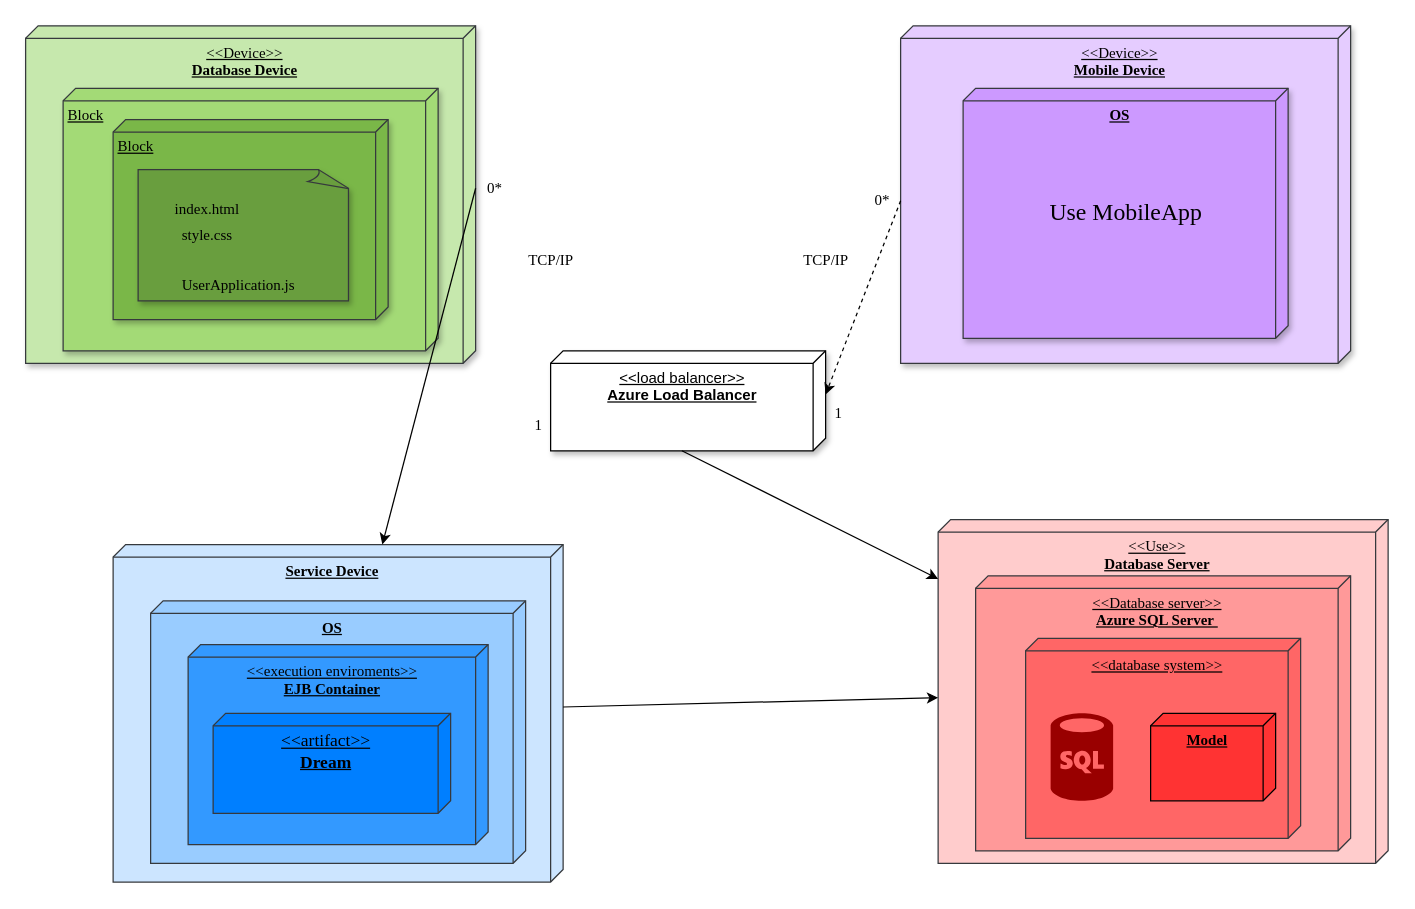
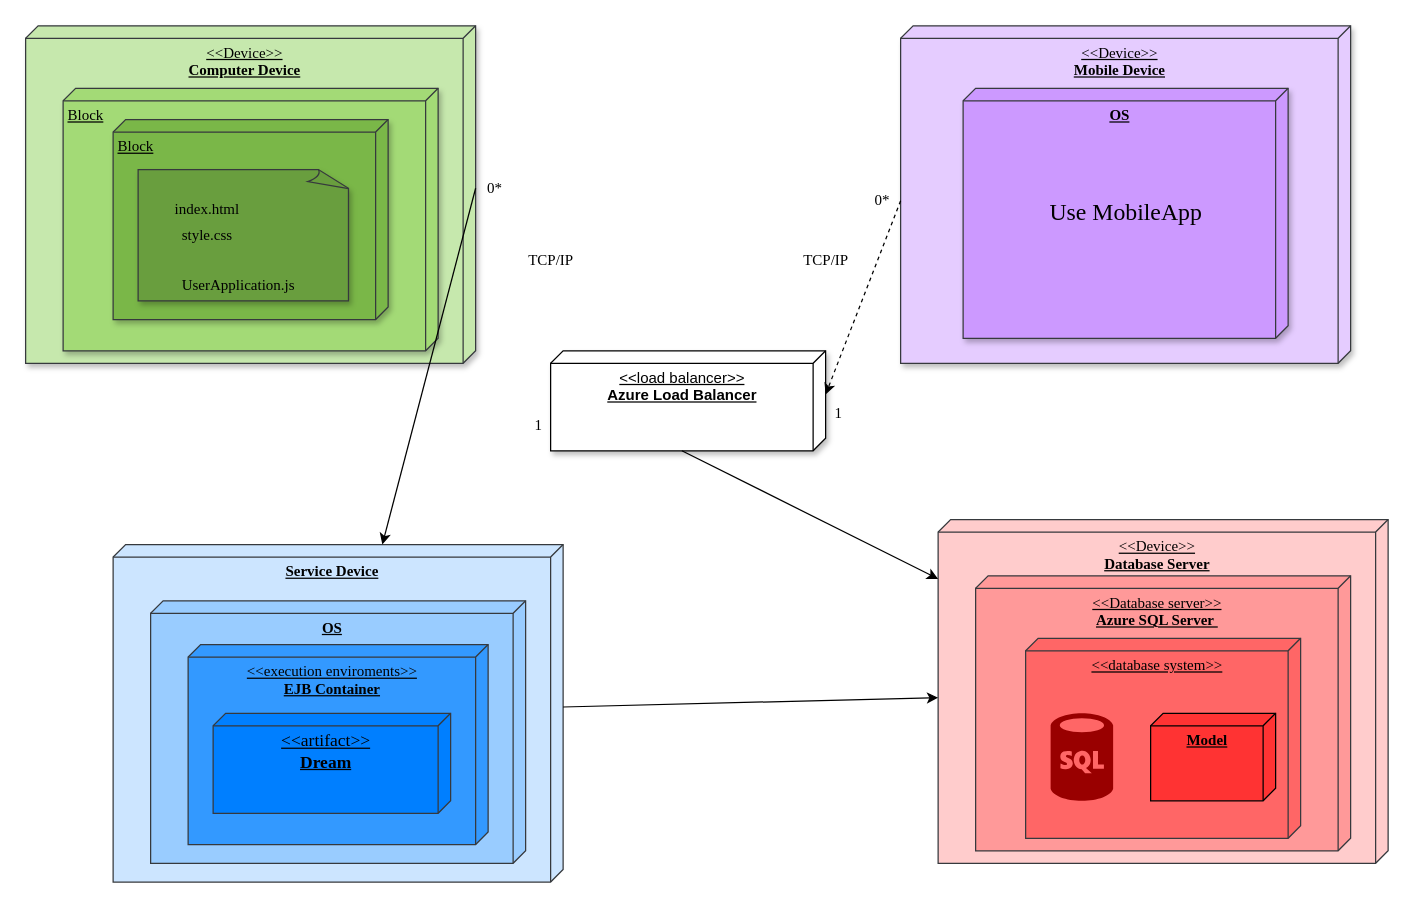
node "<<Device>> Database Device": label "<<Device>> Database Device" -> "<<Device>> Computer Device"
node "<<Use>> Database Server": label "<<Use>> Database Server" -> "<<Device>> Database Server"
